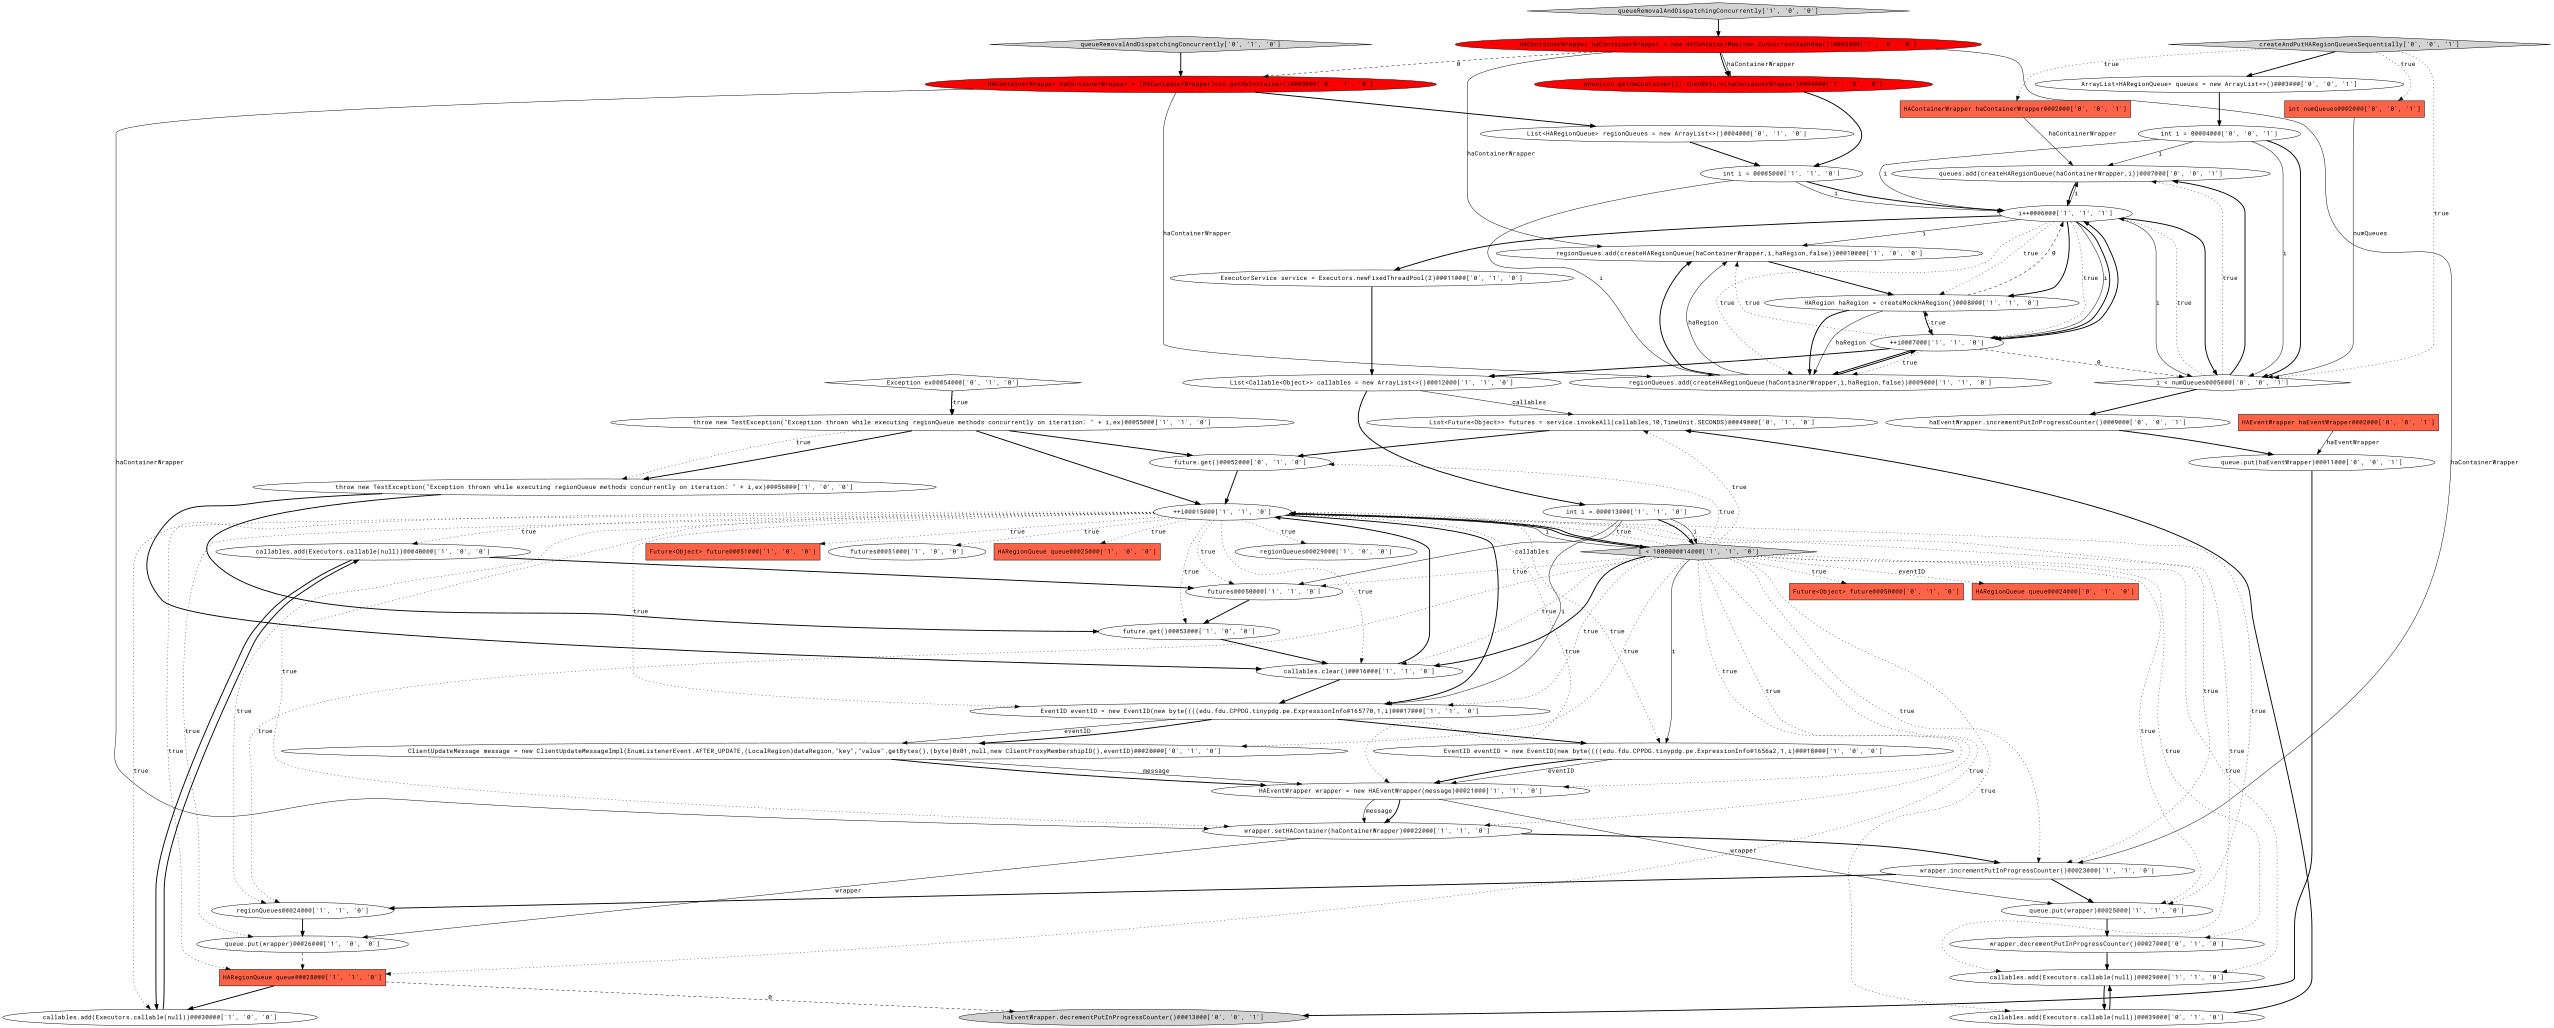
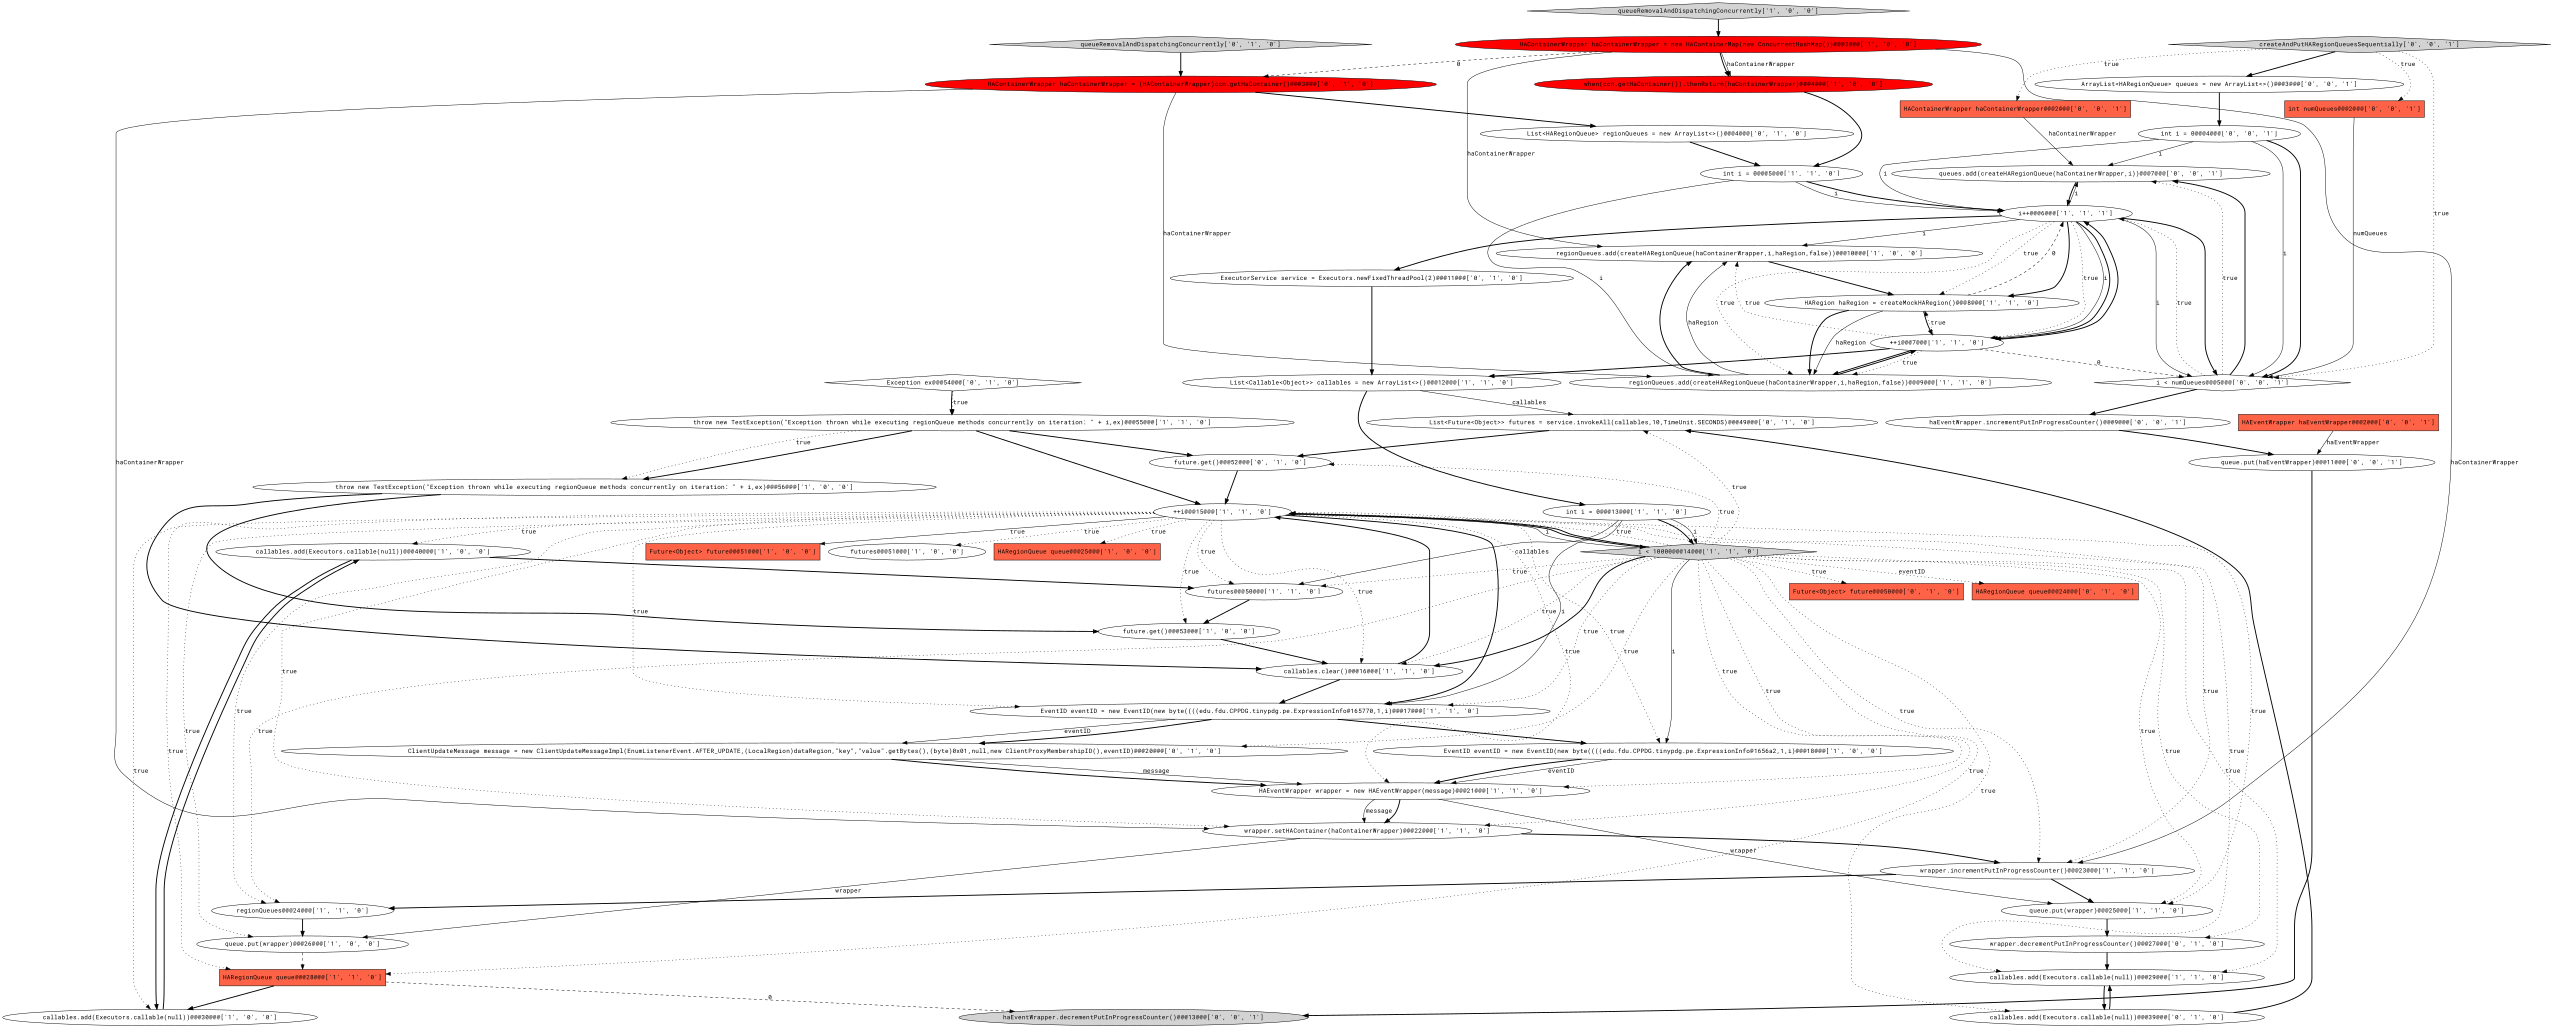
edge "++i@@@15@@@['1', '1', '0']" -> "Future<Object> future@@@51@@@['1', '0', '0']": style dotted -> solid
node "regionQueues@@@29@@@['1', '0', '0']": removed
